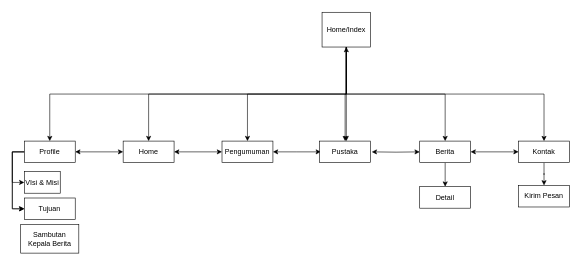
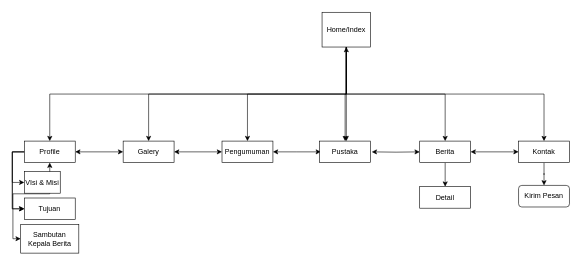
node "Home": label "Home" -> "Galery"
node "Kirim Pesan": shape rectangle -> rounded rectangle
edge "Profile" -- "Sambutan Kepala Berita": added
